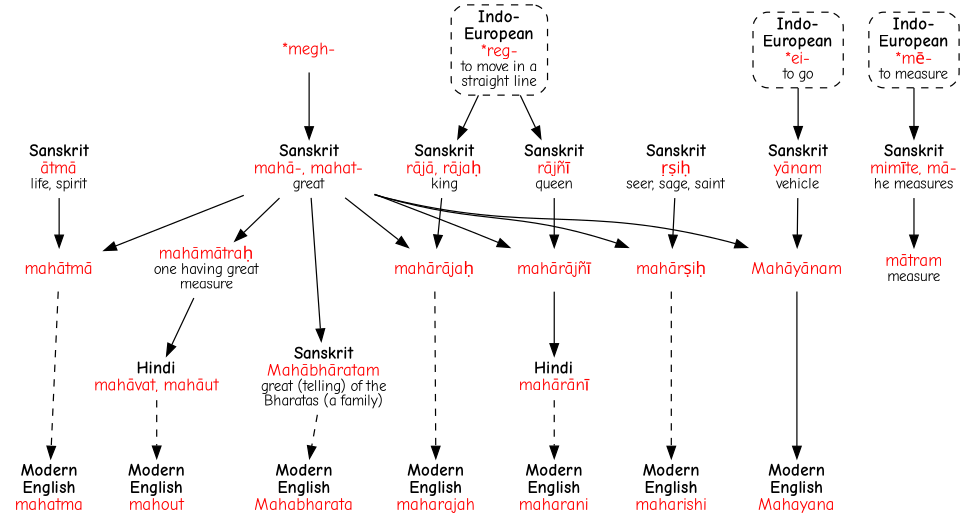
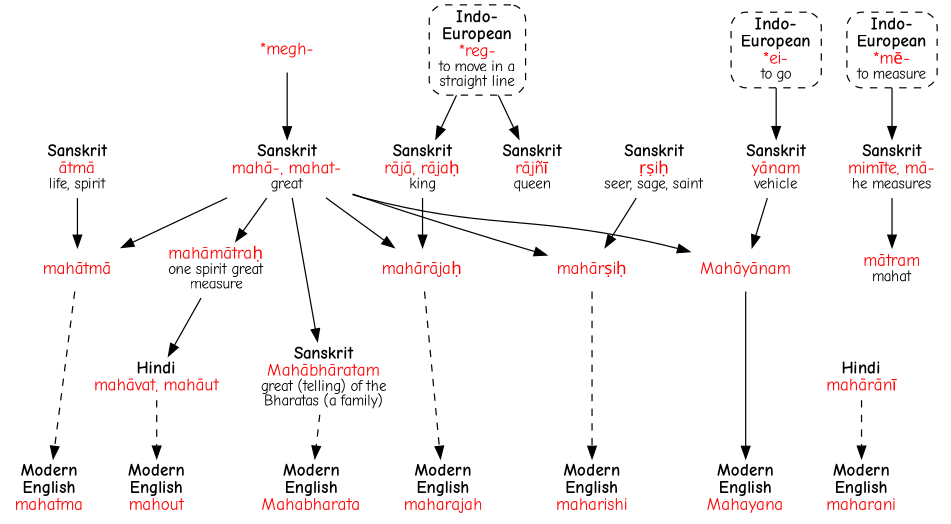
node "mahāmātraḥ": text "one having great" -> "one spirit great"
node "mahārājñī": removed
node "mātram": text "measure" -> "mahat"
